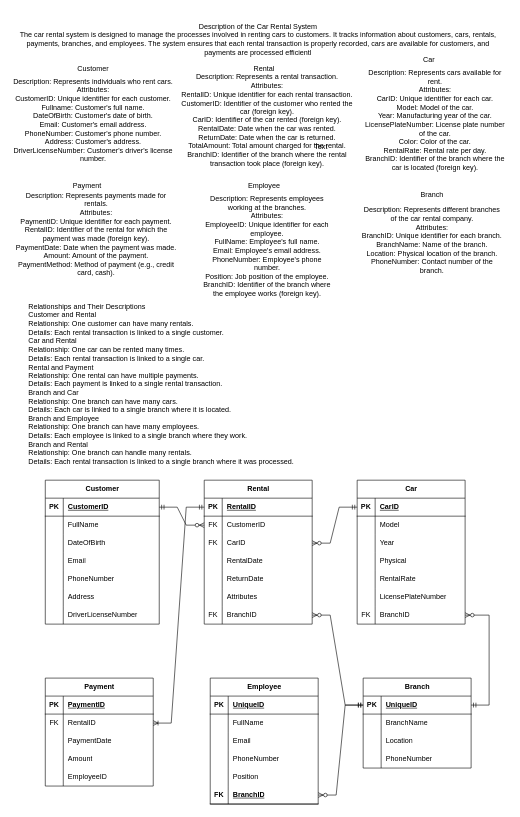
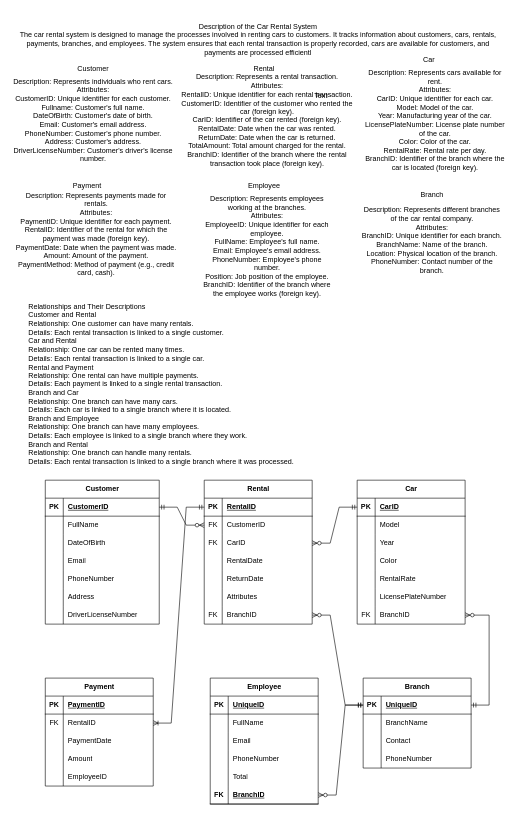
node "Text": moved (321, 147) -> (321, 96)
node "Physical": label "Physical" -> "Color"
node "Location": label "Location" -> "Contact"
node "Position": label "Position" -> "Total"
